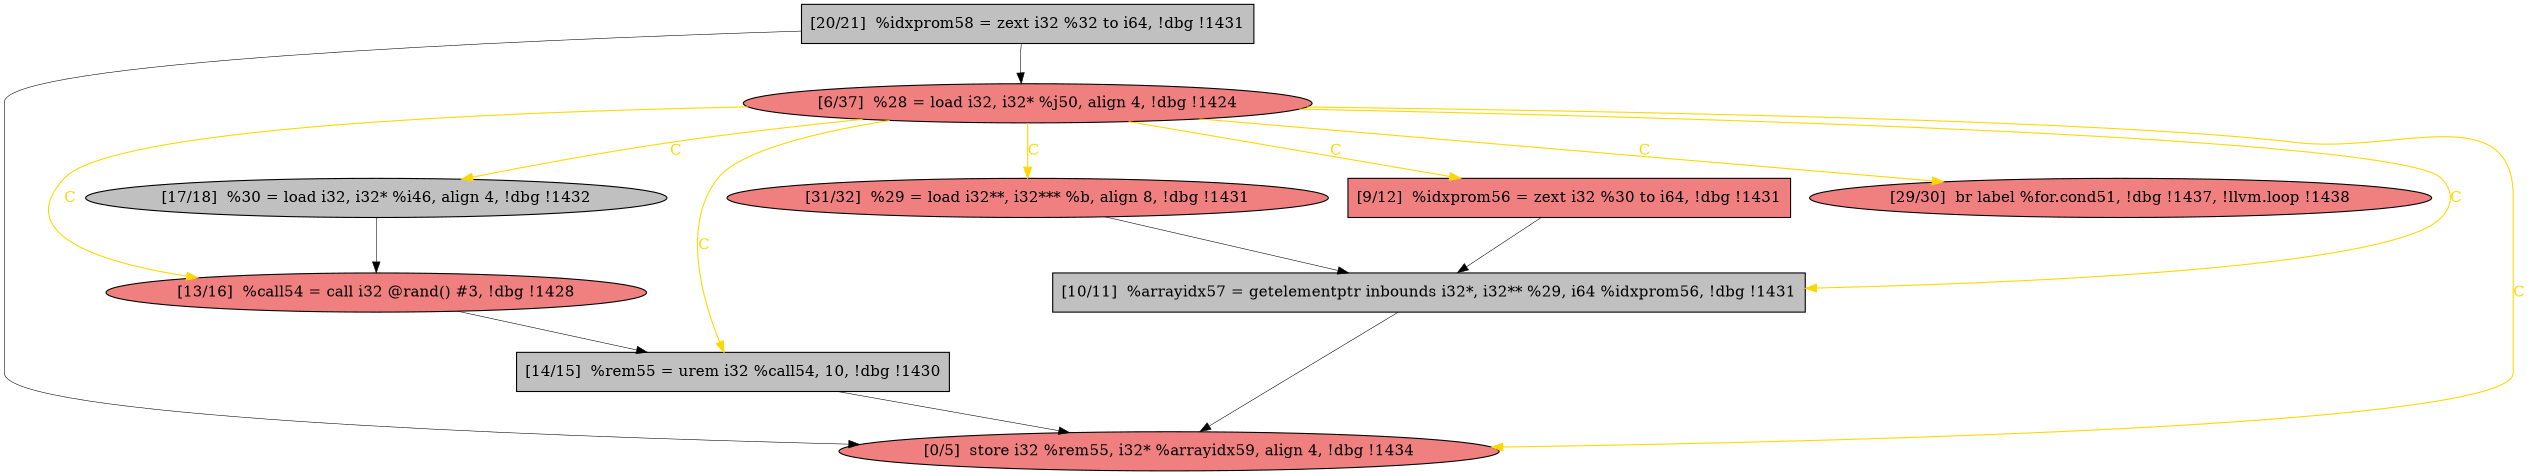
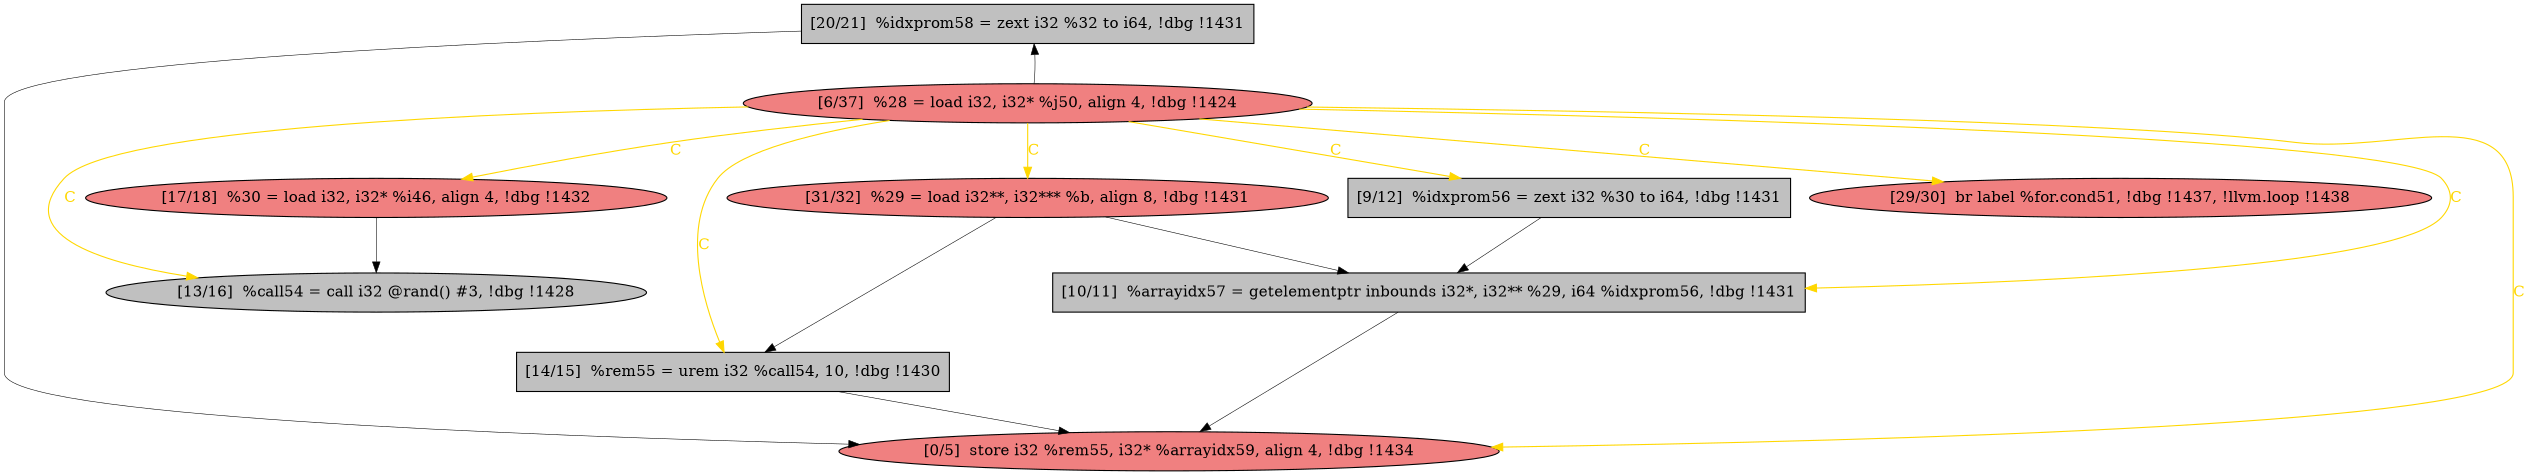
edge "[20/21]  %idxprom58 = zext i32 %32 to i64, !dbg !1431" -> "[6/37]  %28 = load i32, i32* %j50, align 4, !dbg !1424": reversed
node "[17/18]  %30 = load i32, i32* %i46, align 4, !dbg !1432": fillcolor grey -> lightcoral
node "[9/12]  %idxprom56 = zext i32 %30 to i64, !dbg !1431": fillcolor lightcoral -> grey
node "[13/16]  %call54 = call i32 @rand() #3, !dbg !1428": fillcolor lightcoral -> grey
edge "[13/16]  %call54 = call i32 @rand() #3, !dbg !1428" -> "[14/15]  %rem55 = urem i32 %call54, 10, !dbg !1430": now "[31/32]  %29 = load i32**, i32*** %b, align 8, !dbg !1431" -> "[14/15]  %rem55 = urem i32 %call54, 10, !dbg !1430"
